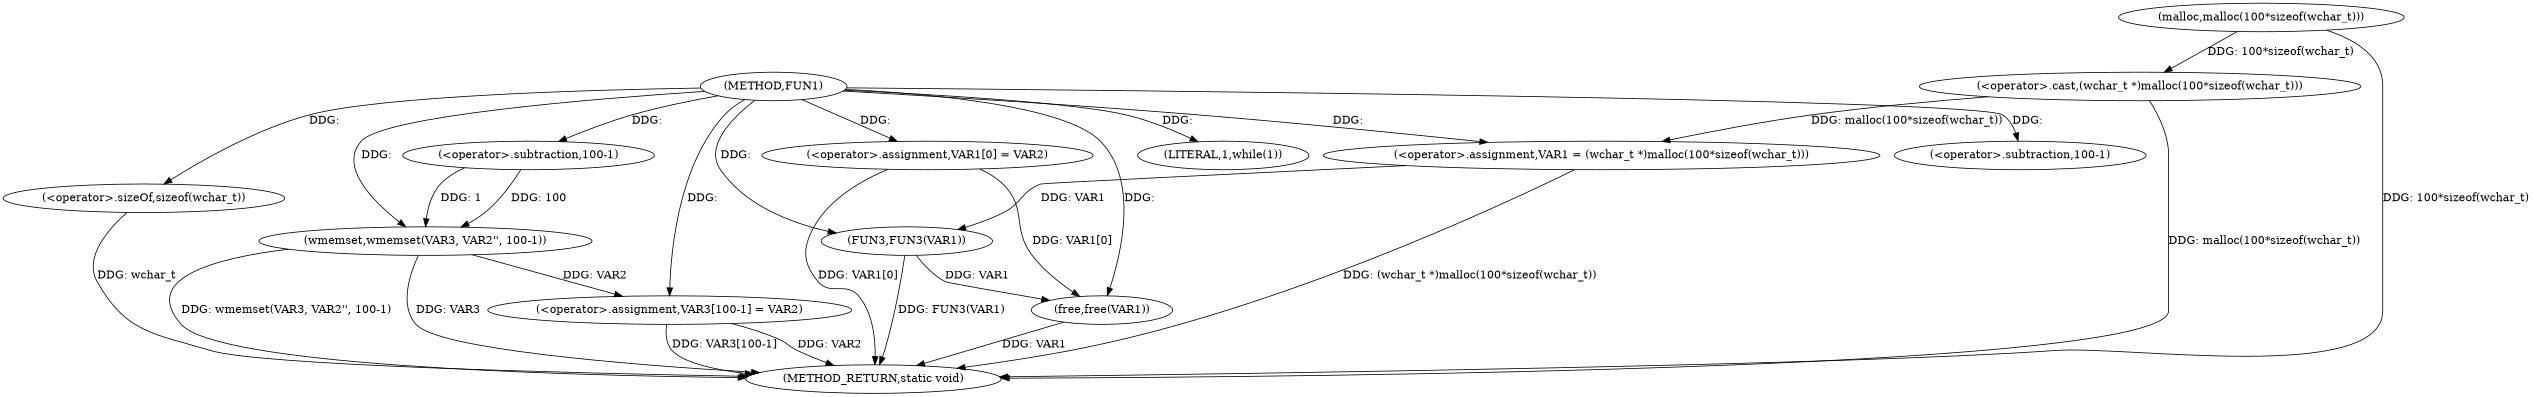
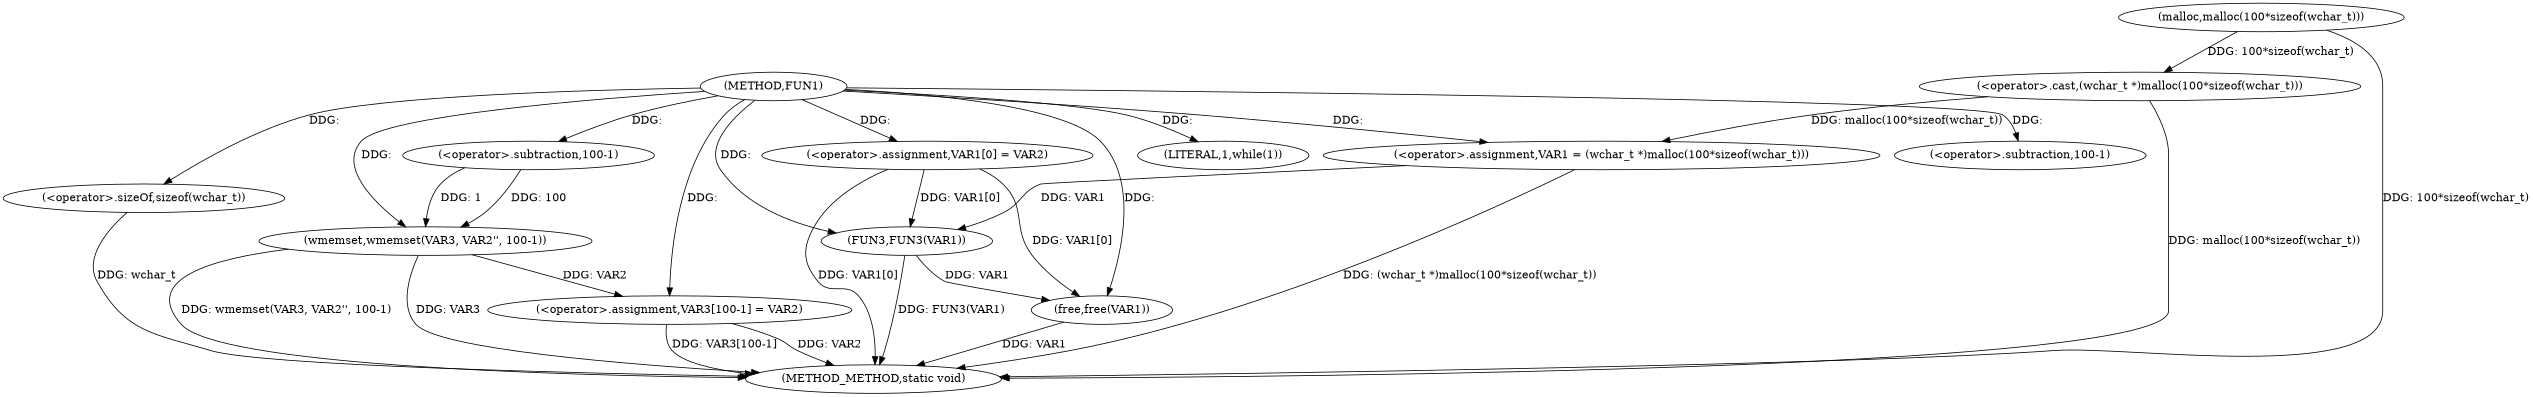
edge "(<operator>.assignment,VAR1[0] = VAR2)" -> "(FUN3,FUN3(VAR1))": added, label "DDG: VAR1[0]"
node "(METHOD_RETURN,static void)": label "(METHOD_RETURN,static void)" -> "(METHOD_METHOD,static void)"
